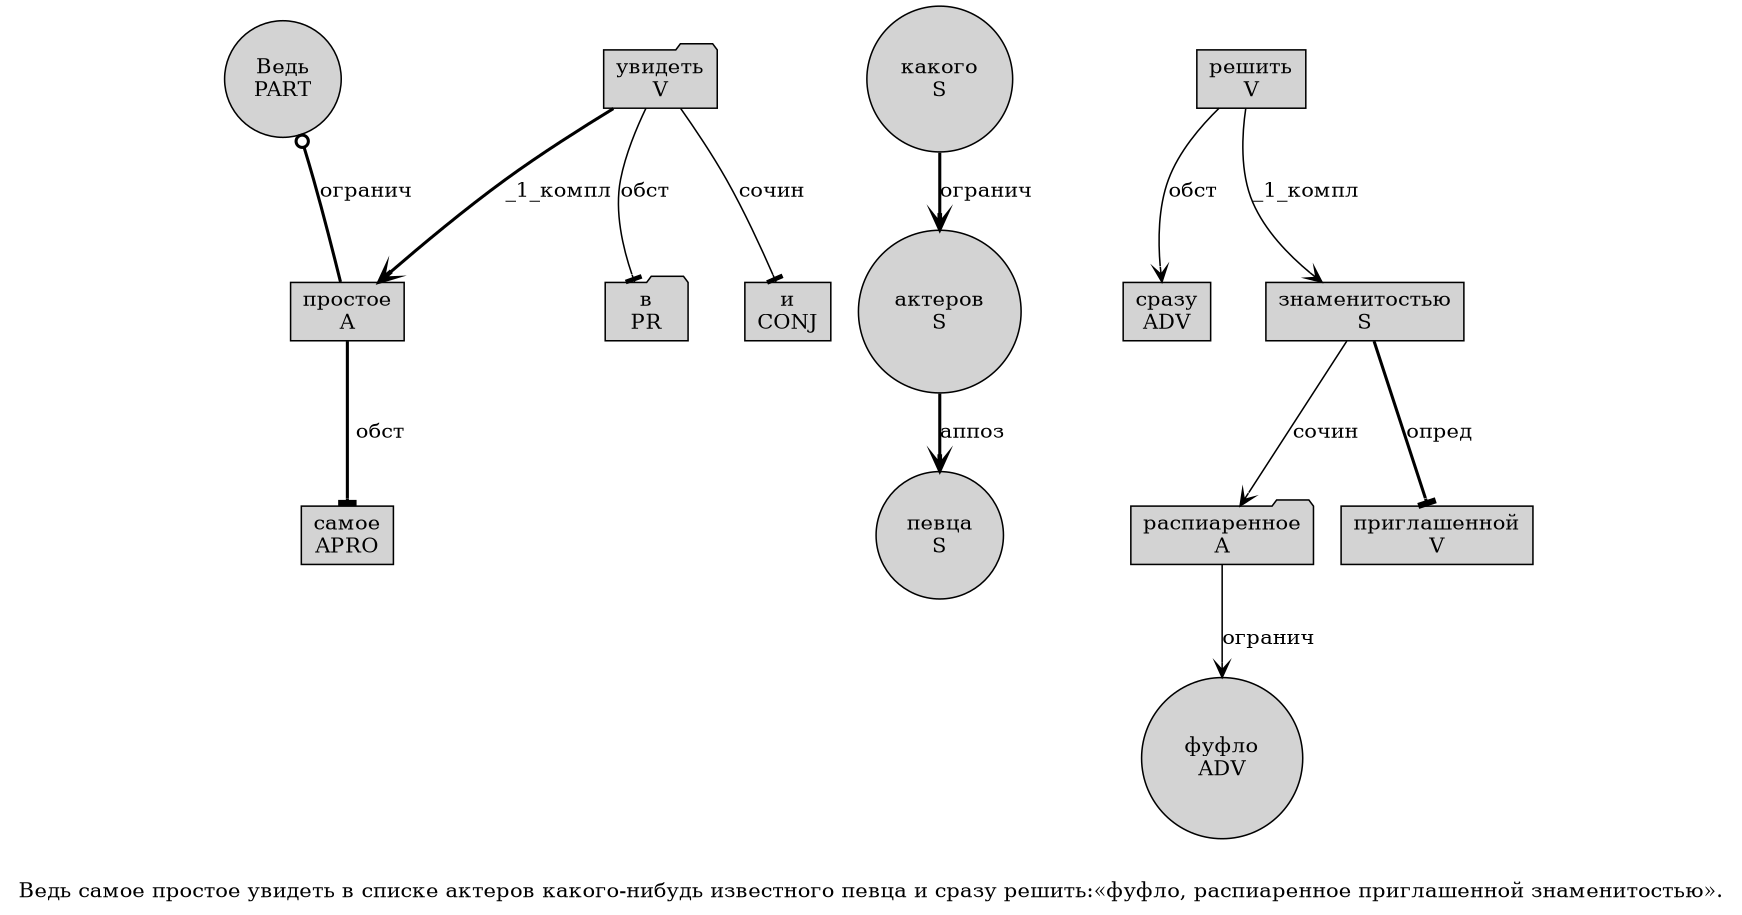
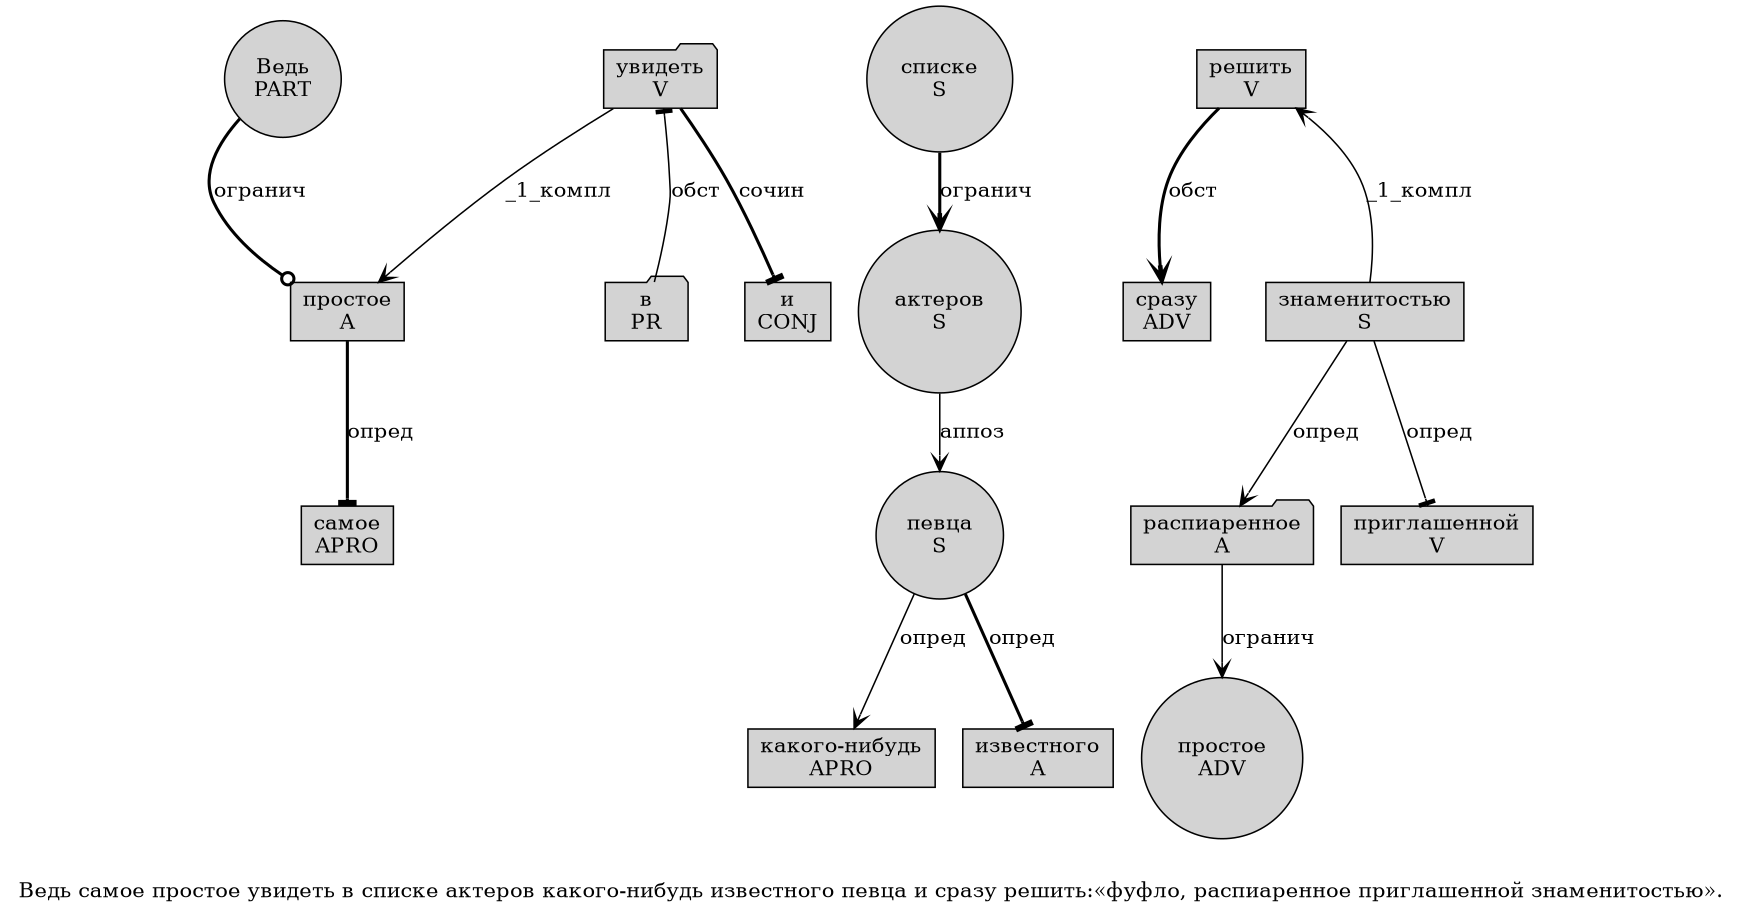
node "какого S": label "какого S" -> "списке S"
edge "решить V" -> "сразу ADV": style solid -> bold
edge "увидеть V" -> "простое A": style bold -> solid
edge "увидеть V" -> "и CONJ": style solid -> bold
edge "увидеть V" -> "в PR": reversed
edge "решить V" -> "знаменитостью S": reversed
edge "простое A" -> "Ведь PART": reversed
edge "знаменитостью S" -> "приглашенной V": style bold -> solid
edge "актеров S" -> "певца S": style bold -> solid
edge "простое A" -> "самое APRO": label "обст" -> "опред"
edge "знаменитостью S" -> "распиаренное A": label "сочин" -> "опред"
node "какого-нибудь APRO": added
node "известного A": added
node "фуфло ADV": label "фуфло ADV" -> "простое ADV"
